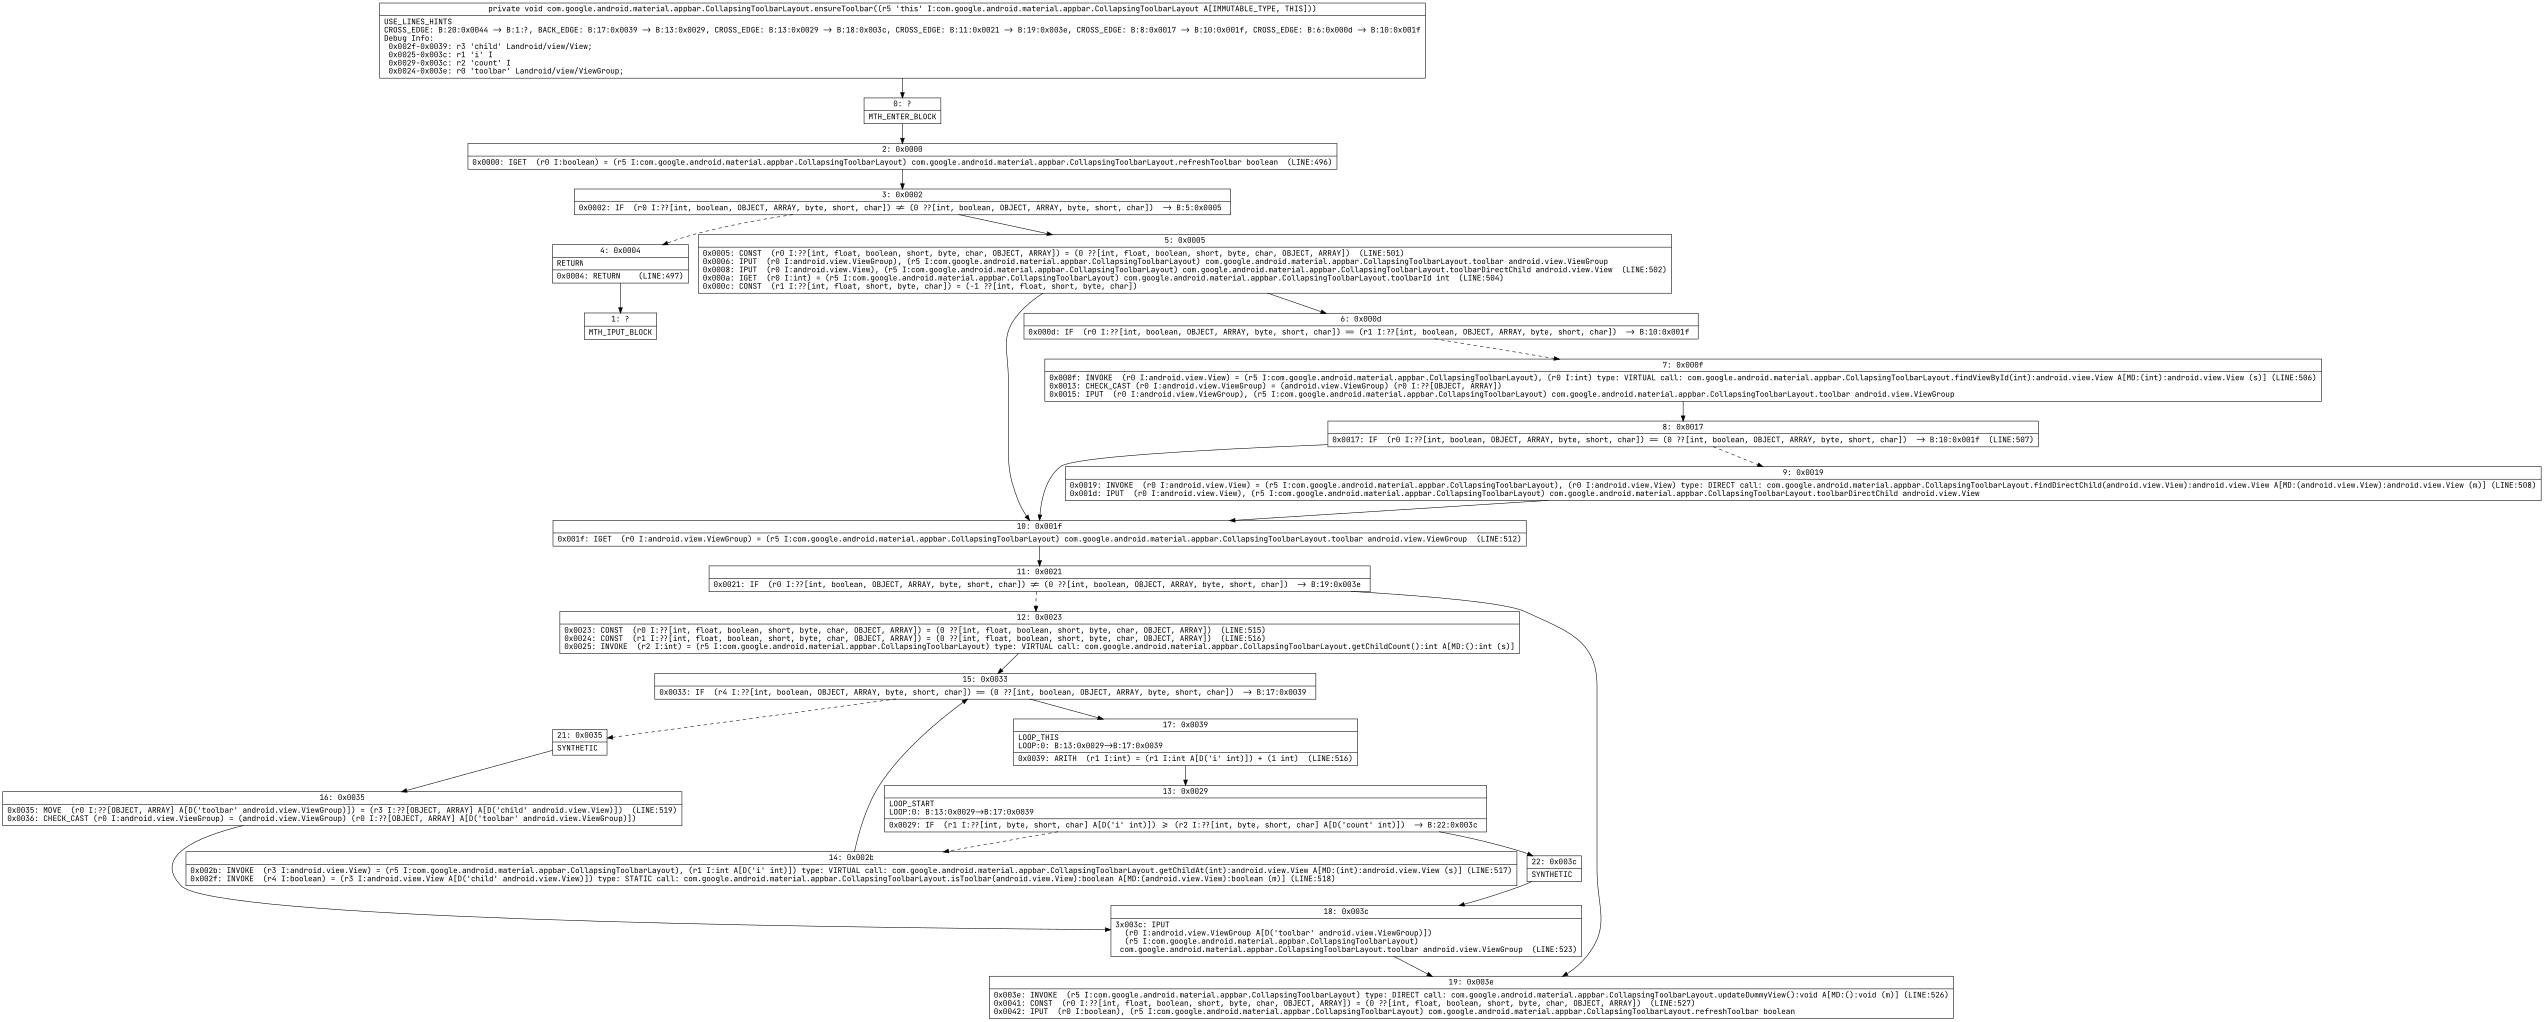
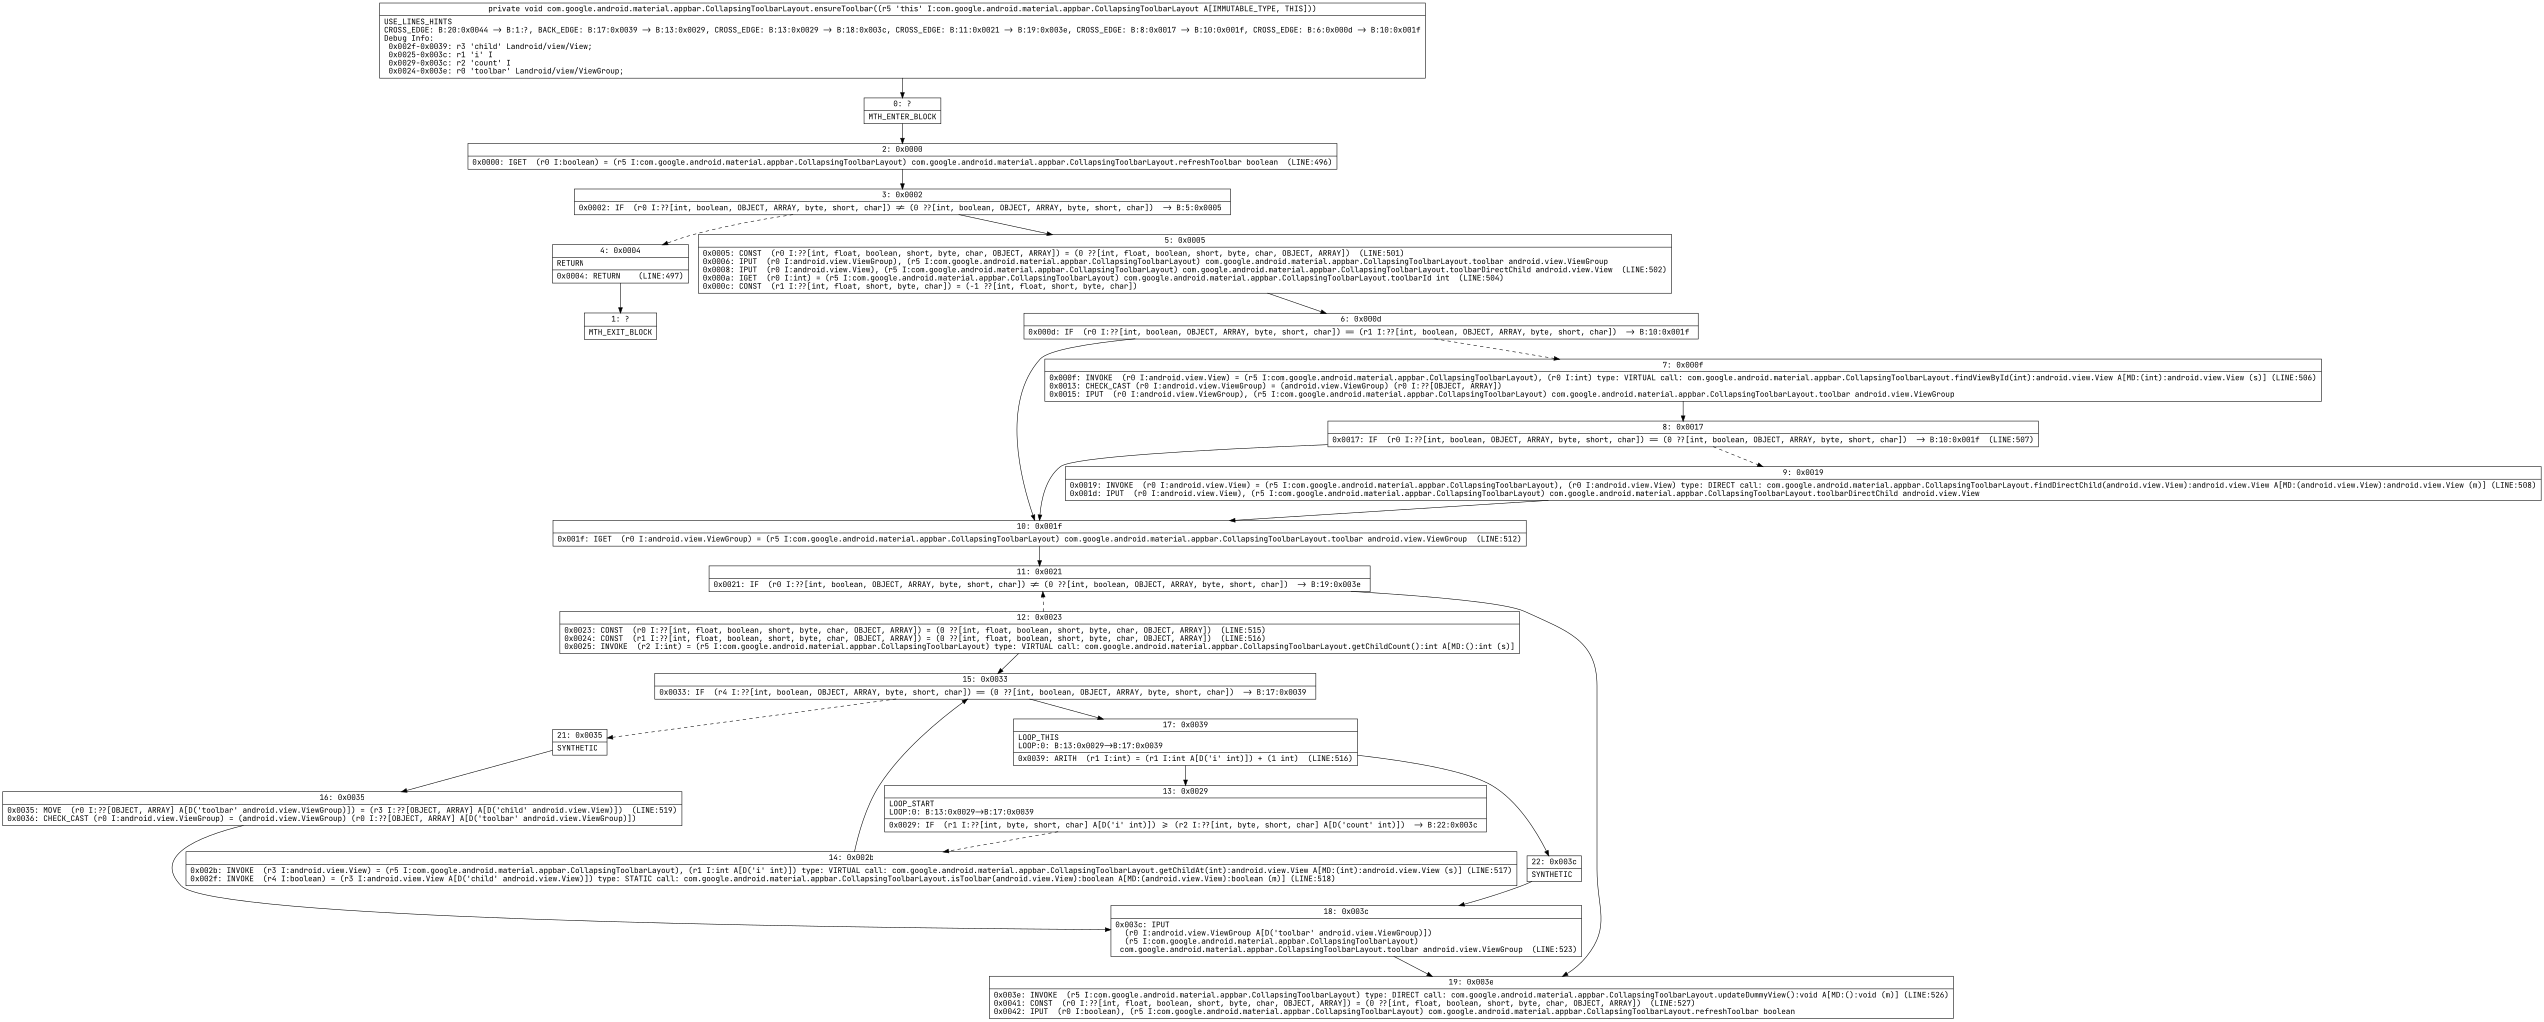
node "1: ?": text "MTH_IPUT_BLOCK" -> "MTH_EXIT_BLOCK"
edge "5: 0x0005" -> "10: 0x001f": now "6: 0x000d" -> "10: 0x001f"
edge "11: 0x0021" -> "12: 0x0023": reversed
edge "13: 0x0029" -> "22: 0x003c": now "17: 0x0039" -> "22: 0x003c"
node "18: 0x003c": text "3x003c: IPUT" -> "0x003c: IPUT"
